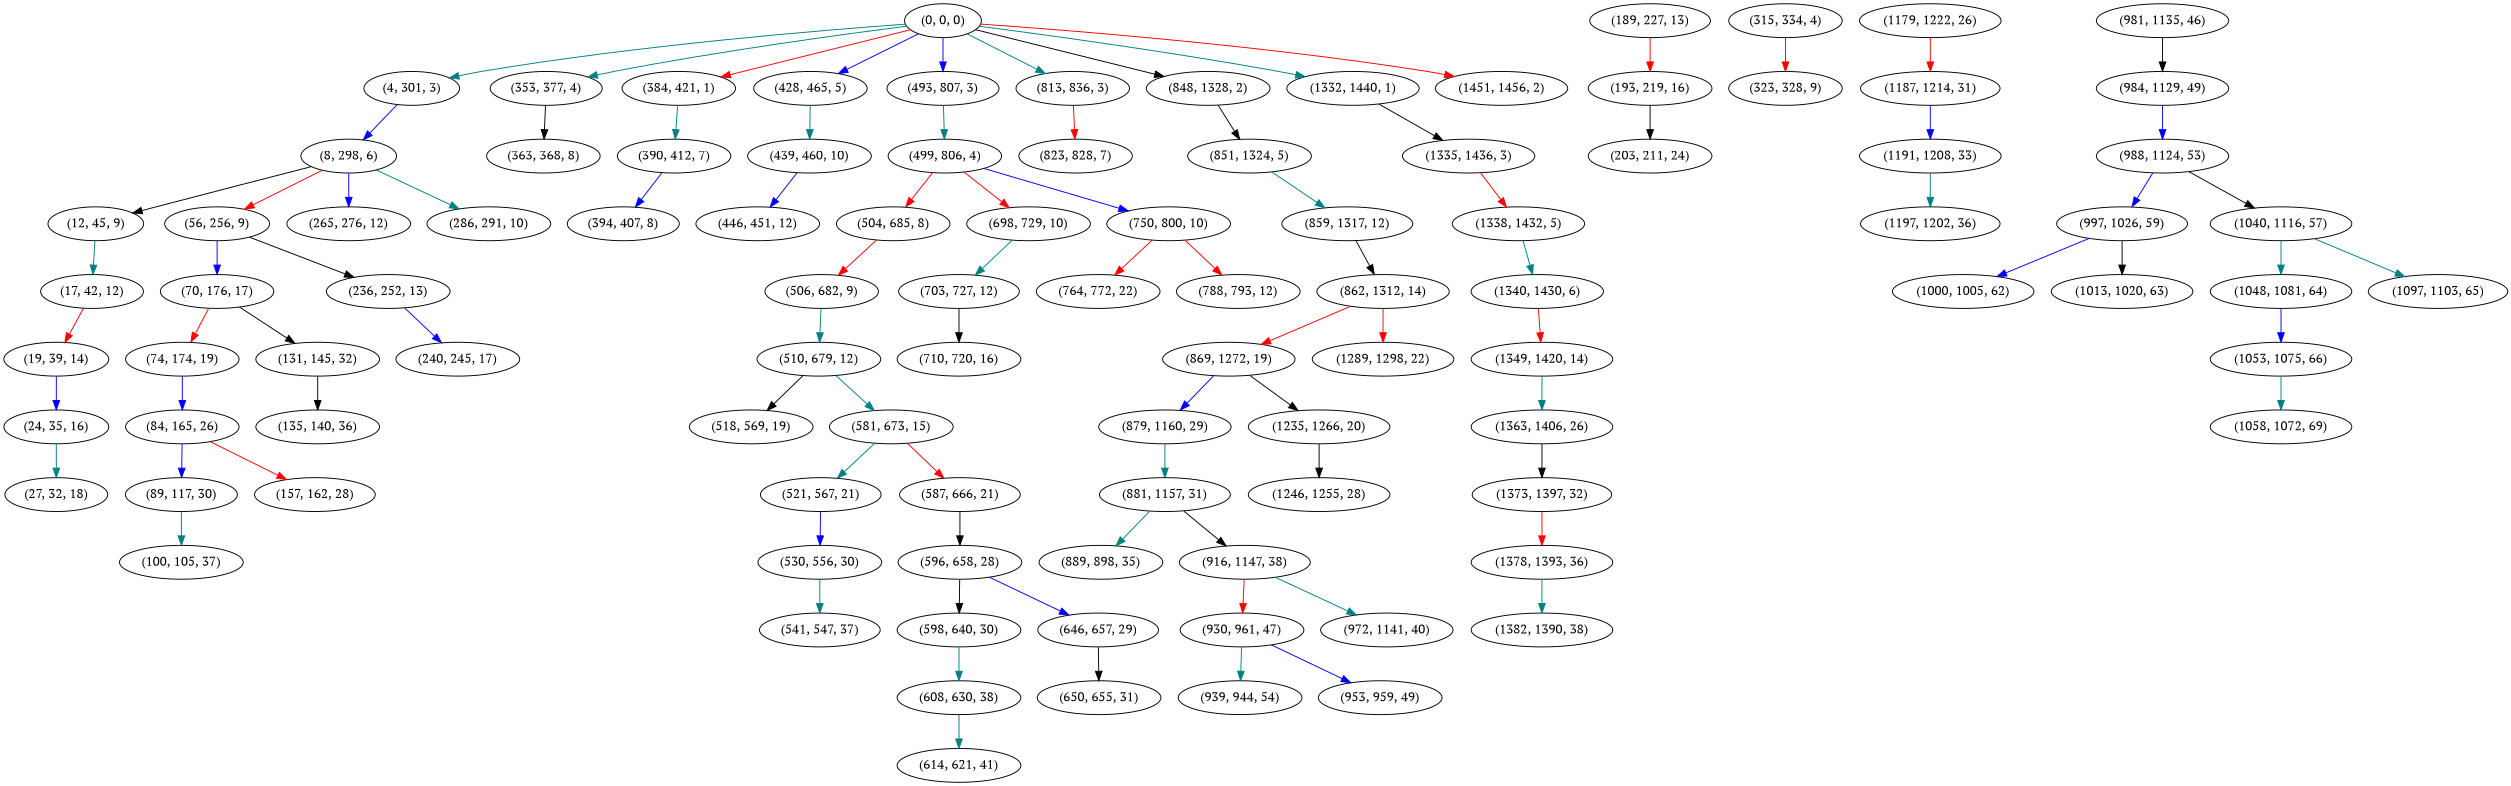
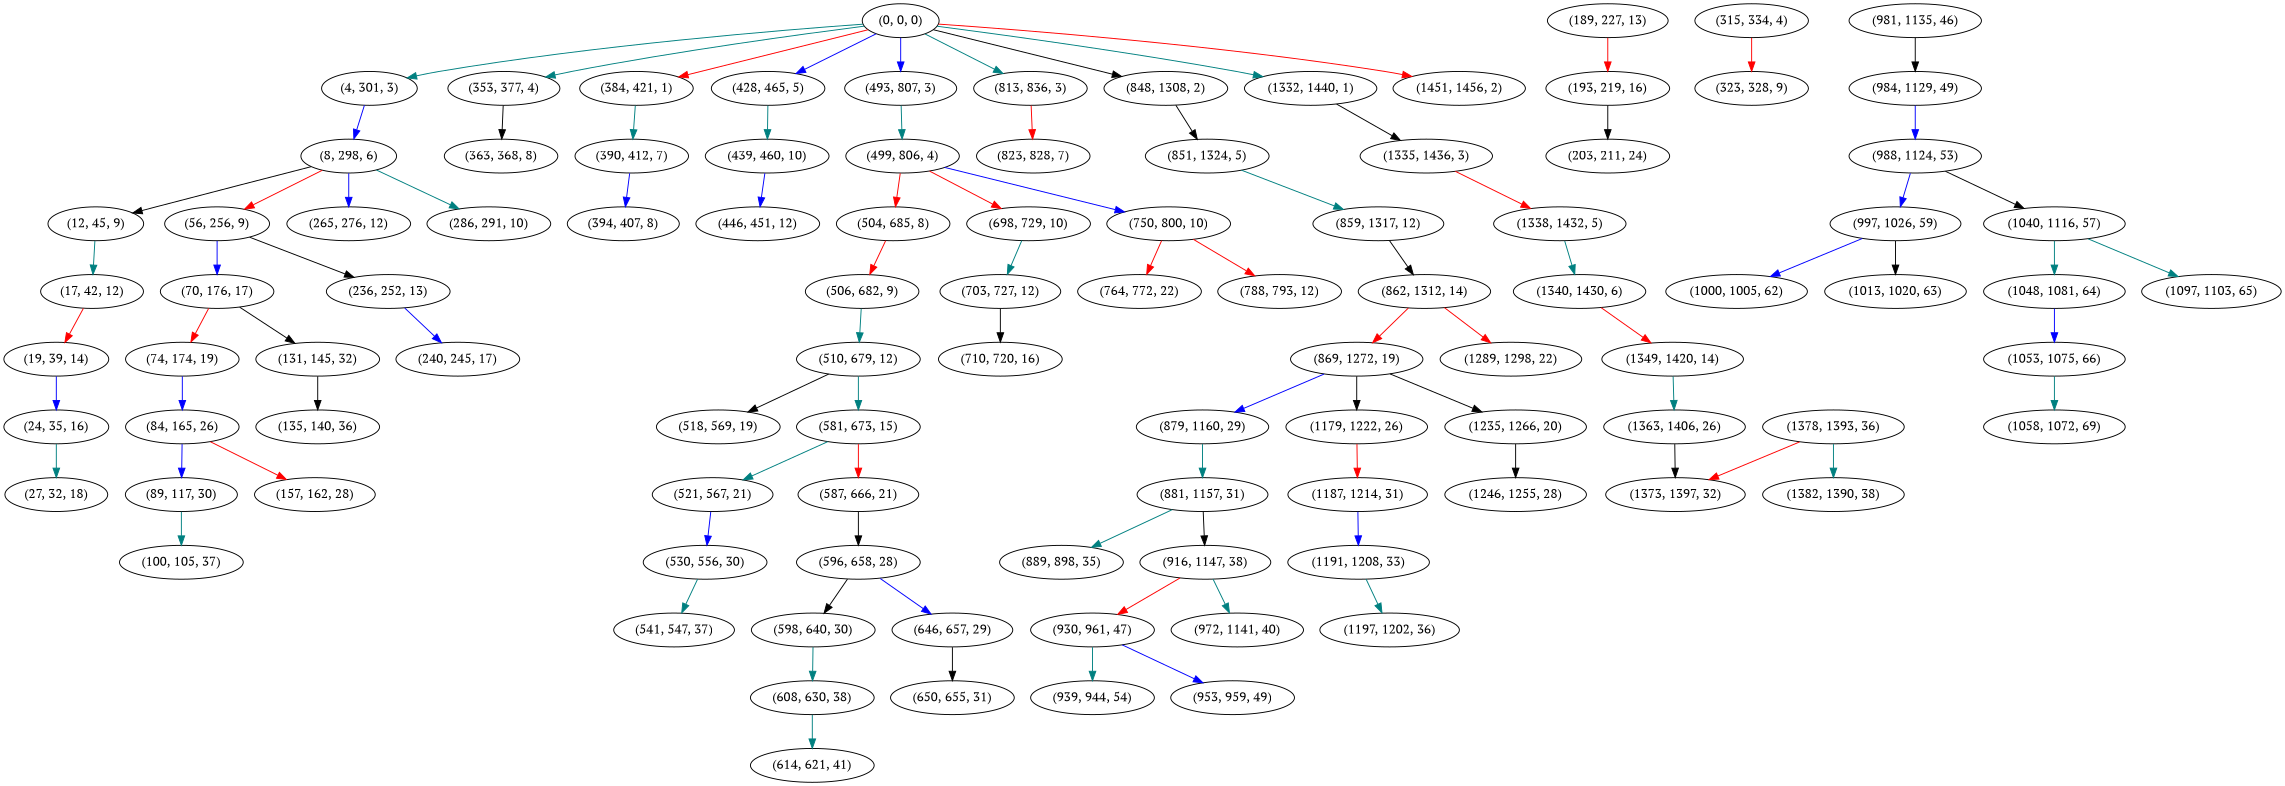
node "(848, 1328, 2)": label "(848, 1328, 2)" -> "(848, 1308, 2)"
edge "(869, 1272, 19)" -> "(1179, 1222, 26)": added
edge "(1373, 1397, 32)" -> "(1378, 1393, 36)": reversed
